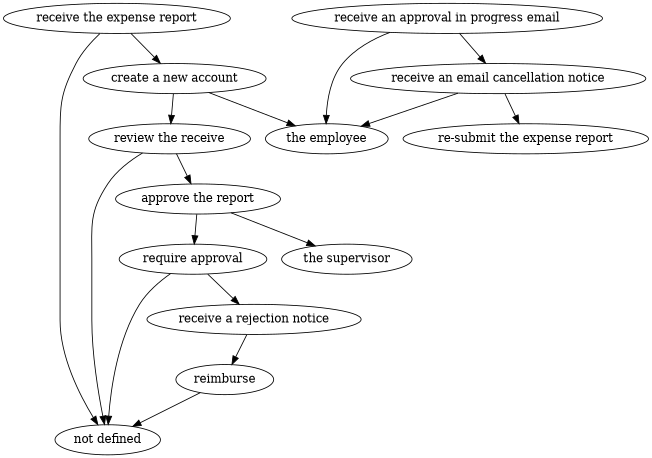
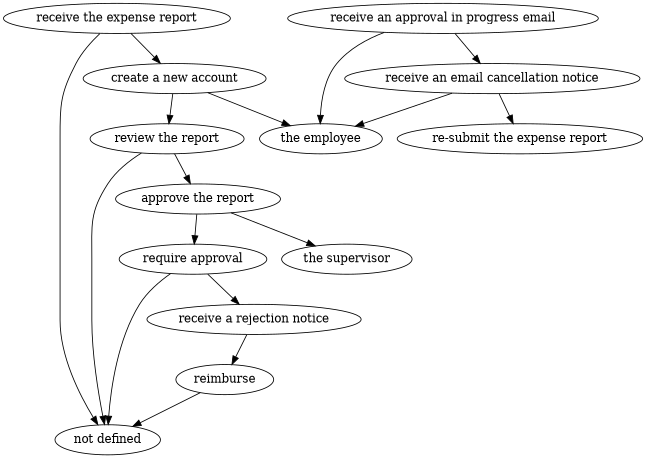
node "review the receive": label "review the receive" -> "review the report"
